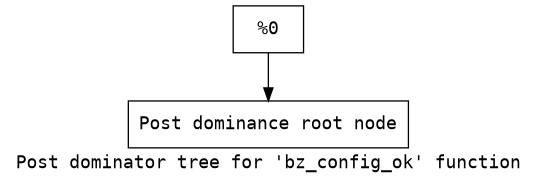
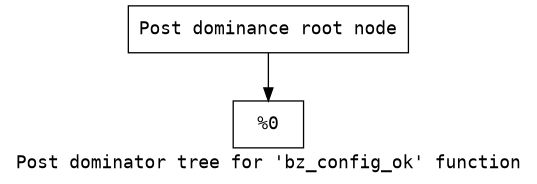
edge "%0" -> "Post dominance root node": reversed
